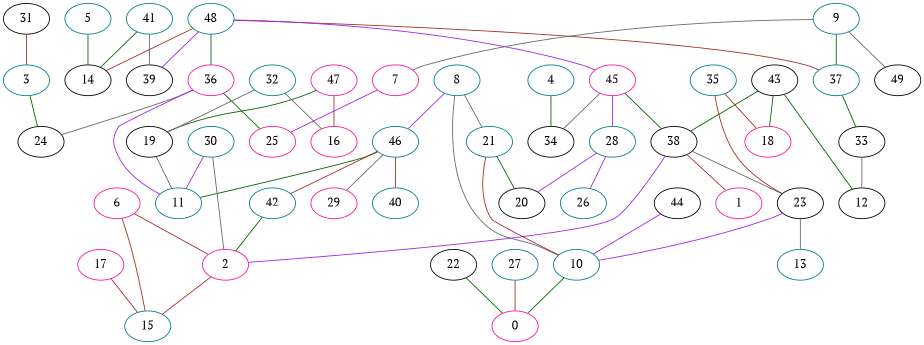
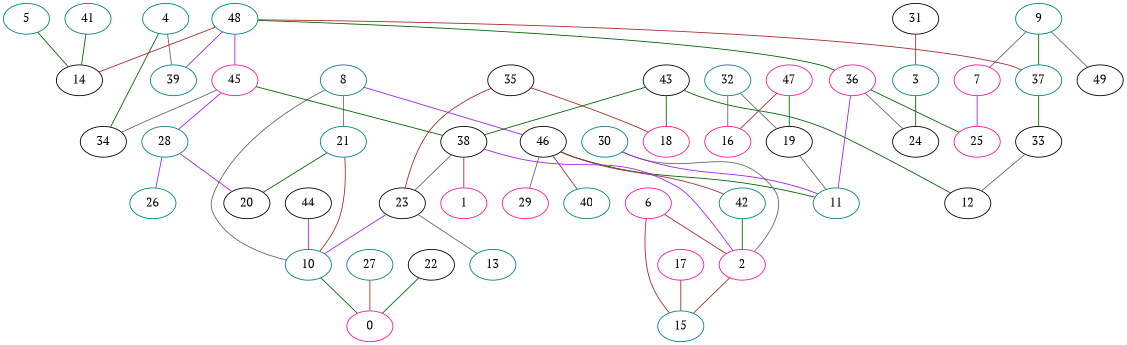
edge "41" -- "39": now "4" -- "39"
node "39": color black -> teal
node "35": color teal -> black
node "46": color teal -> black
